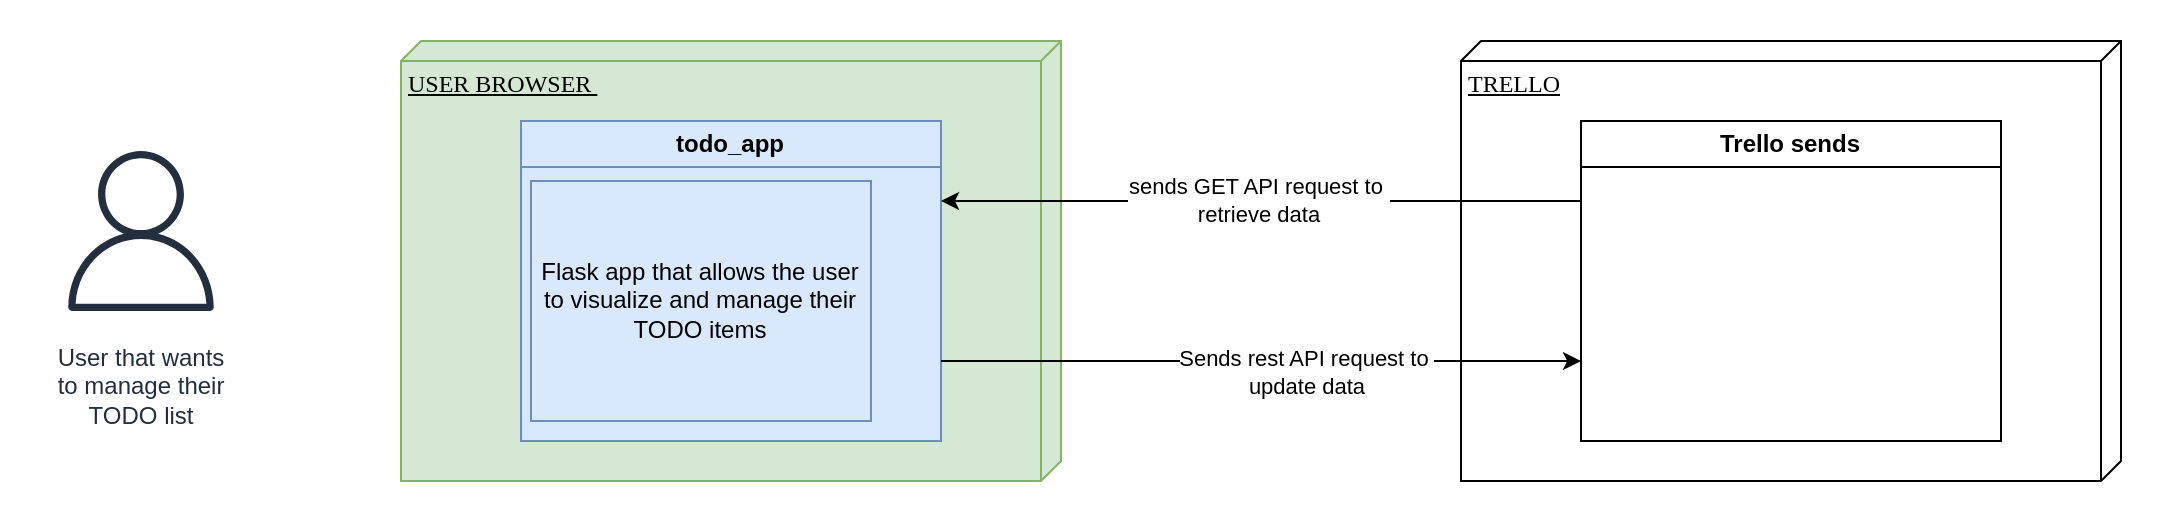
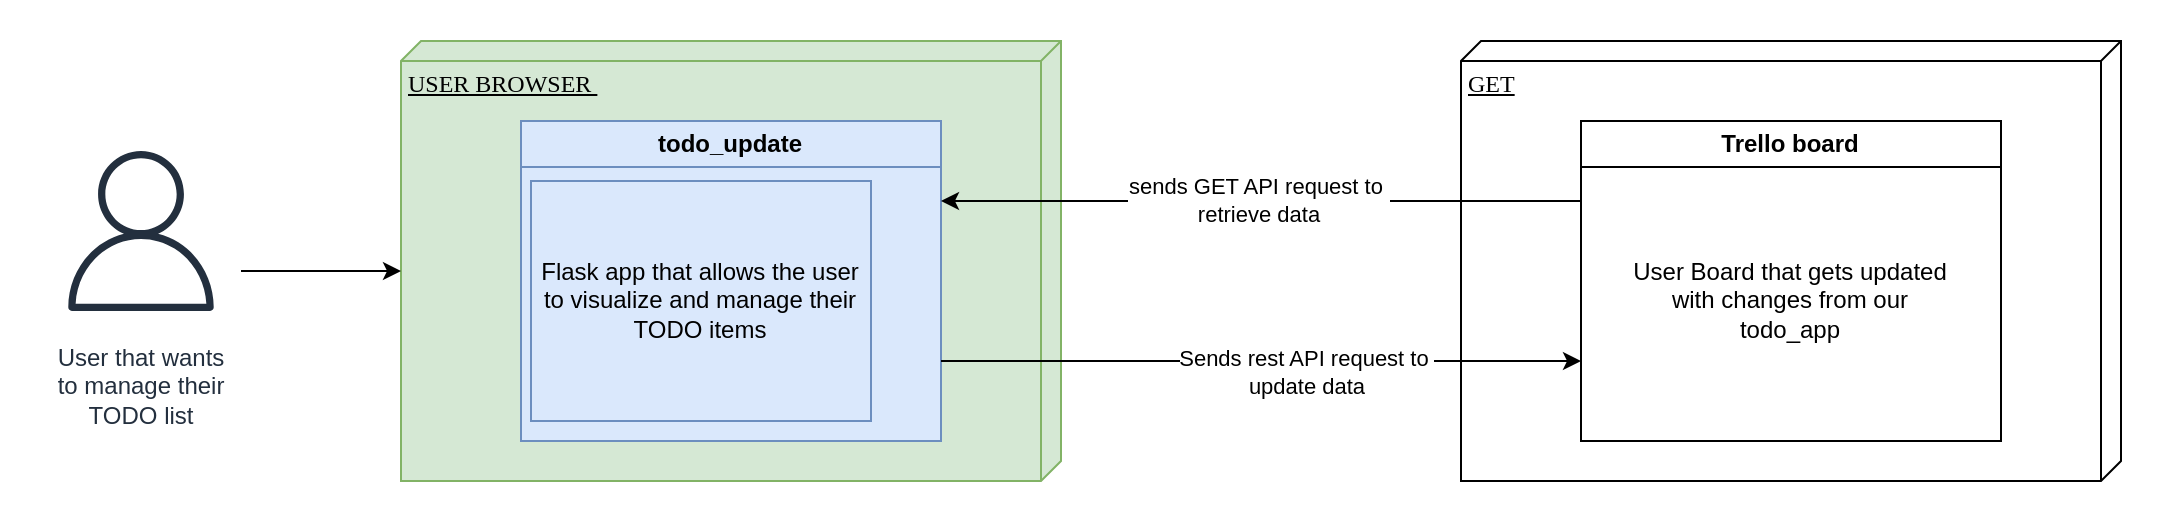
node "TRELLO": label "TRELLO" -> "GET"
node "todo_app": label "todo_app" -> "todo_update"
node "Trello sends": label "Trello sends" -> "Trello board"
edge "User that wants to manage their TODO list" -> "USER BROWSER": added
node "User Board that gets updated with changes from our todo_app": added
